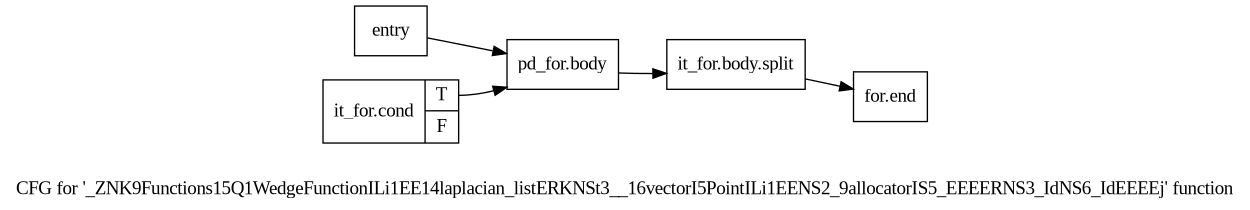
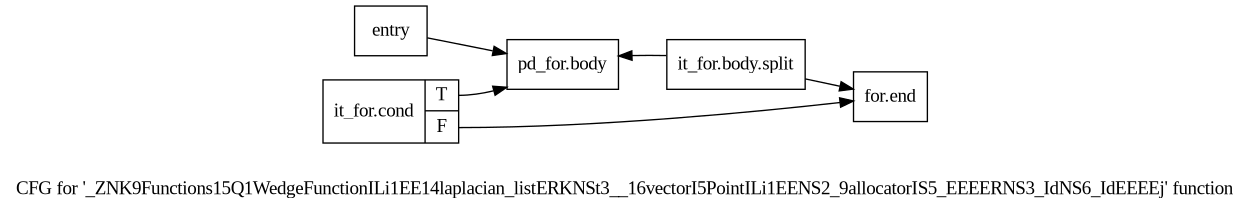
edge "pd_for.body" -> "it_for.body.split": reversed
edge "it_for.cond" -> "for.end": added
